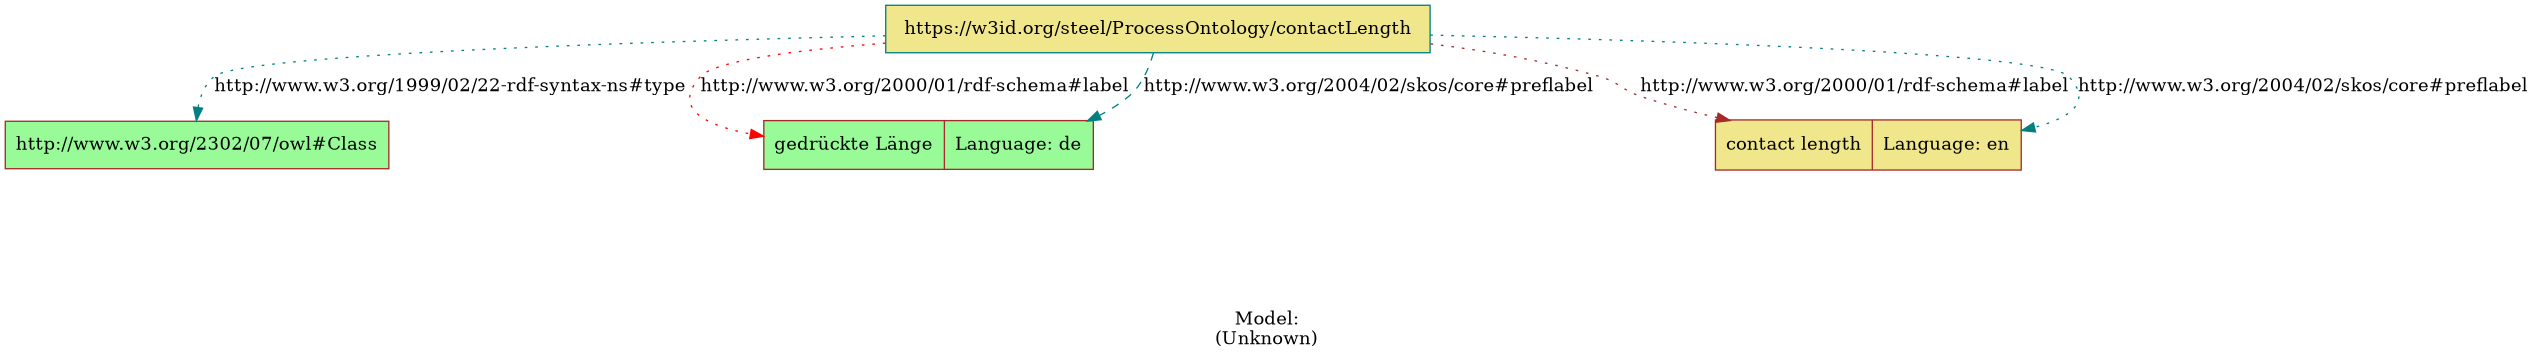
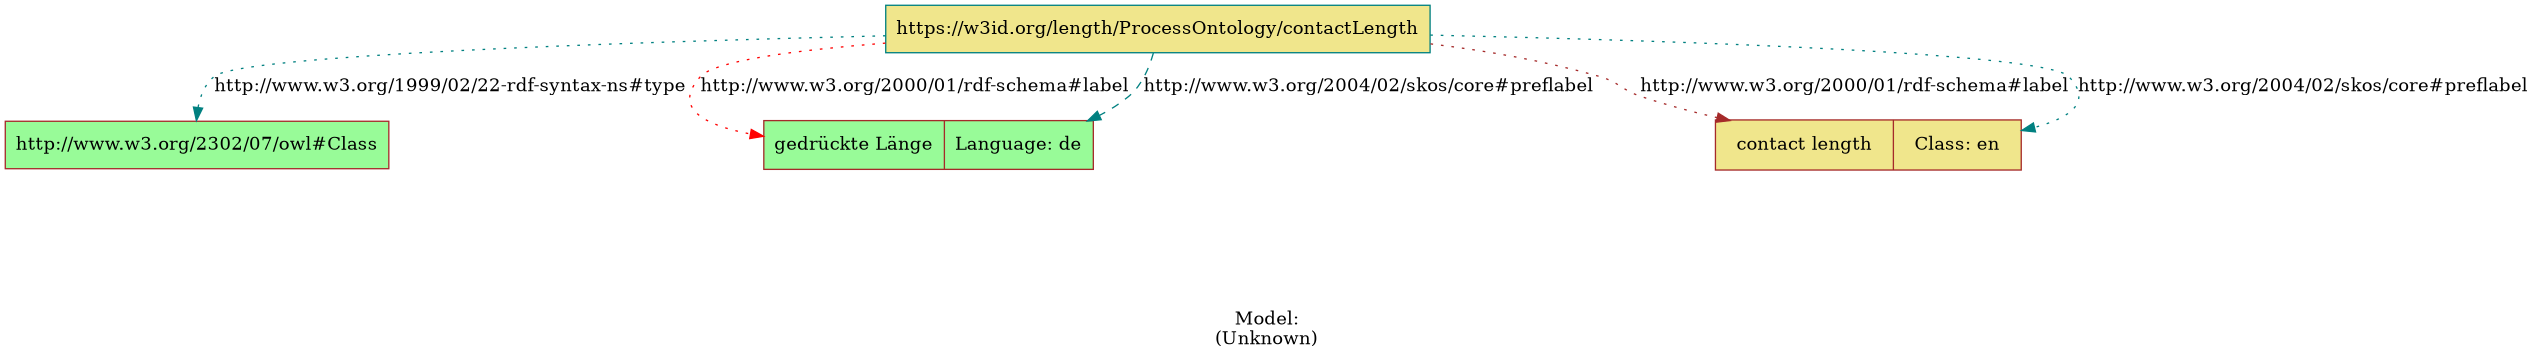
node "https://w3id.org/steel/ProcessOntology/contactLength": label "https://w3id.org/steel/ProcessOntology/contactLength" -> "https://w3id.org/length/ProcessOntology/contactLength"
node "contact length": text "Language: en" -> "Class: en"
